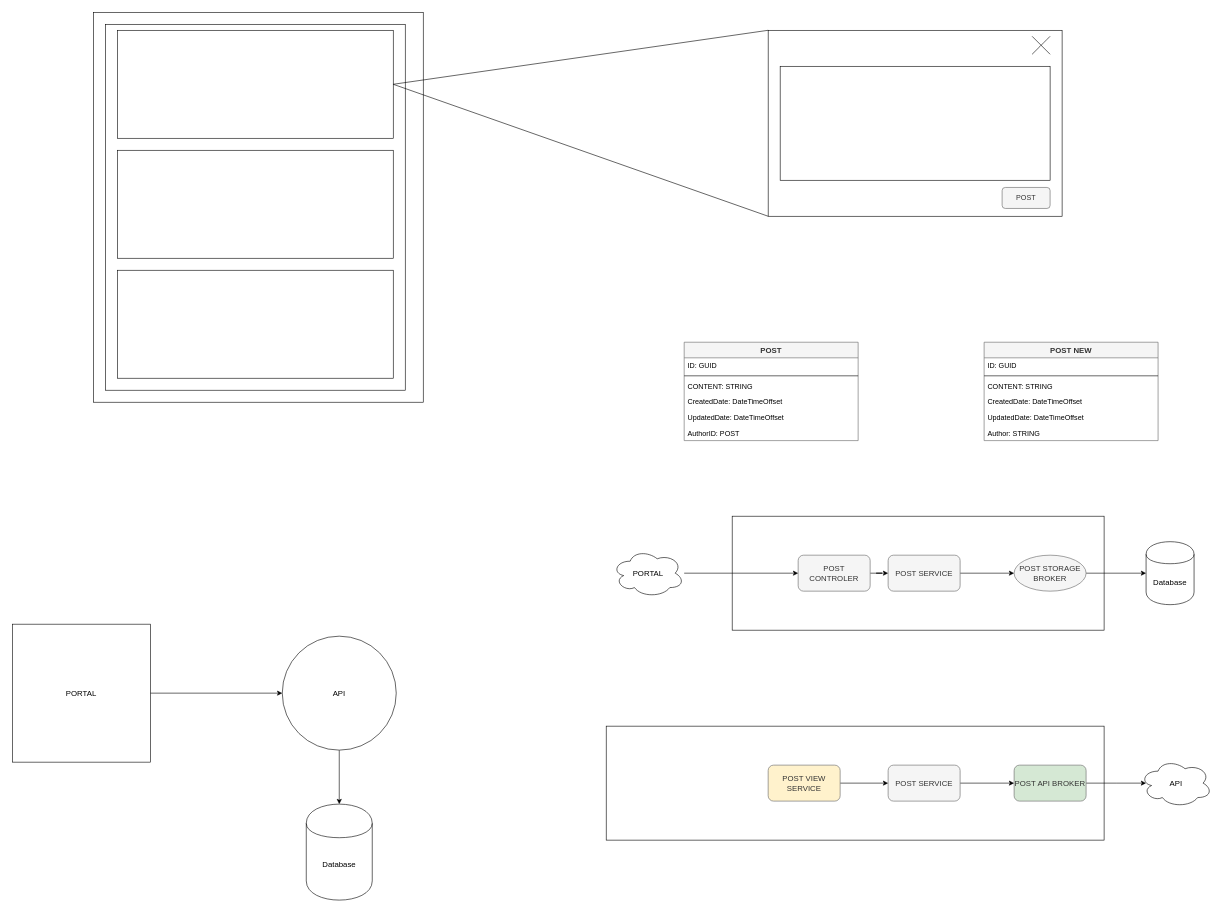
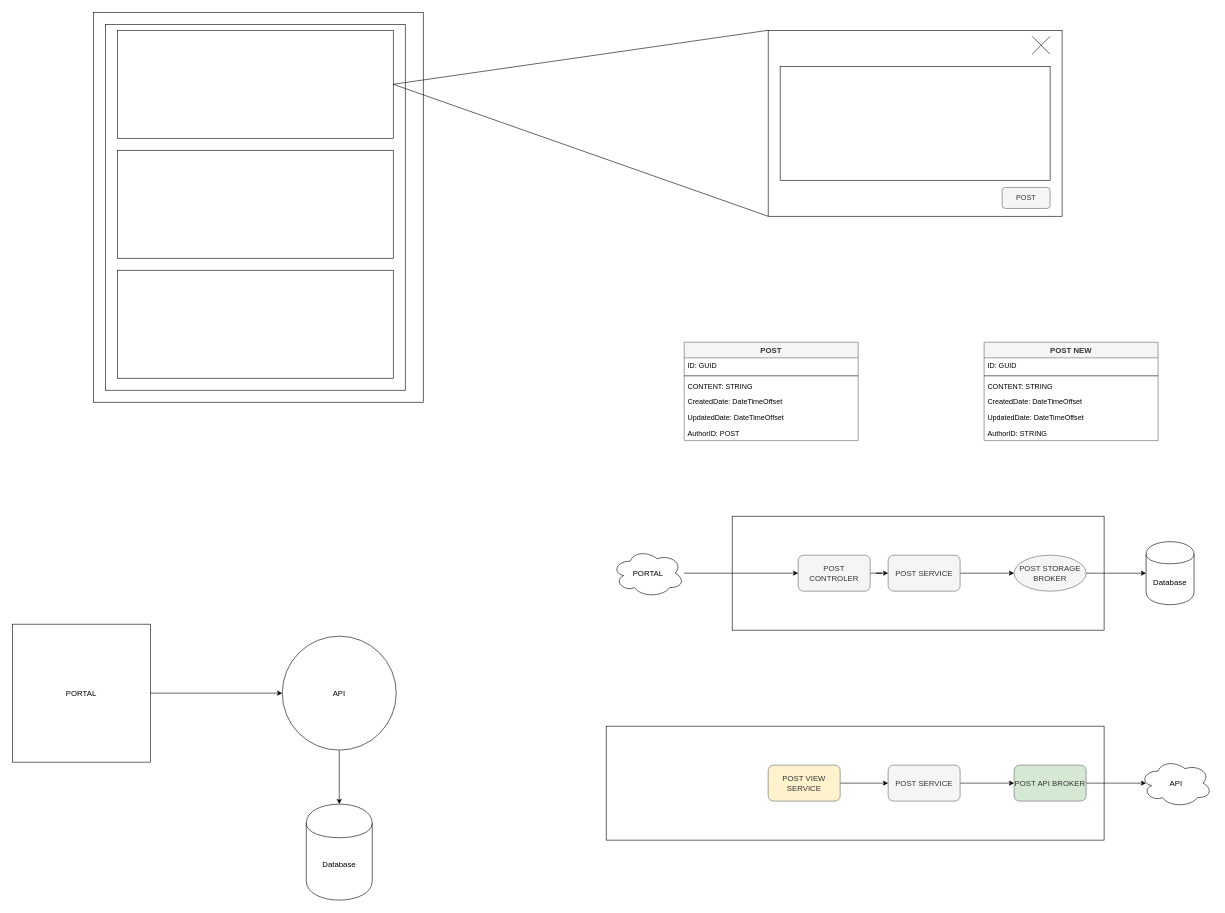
node "Author: STRING": label "Author: STRING" -> "AuthorID: STRING"
